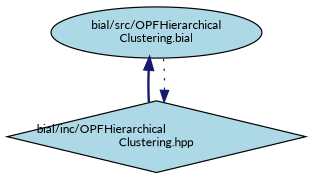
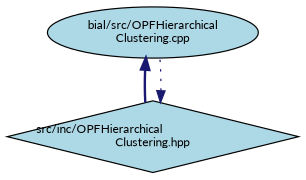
node "bial/src/OPFHierarchical Clustering.bial": label "bial/src/OPFHierarchical Clustering.bial" -> "bial/src/OPFHierarchical Clustering.cpp"
node "bial/inc/OPFHierarchical Clustering.hpp": label "bial/inc/OPFHierarchical Clustering.hpp" -> "src/inc/OPFHierarchical Clustering.hpp"
